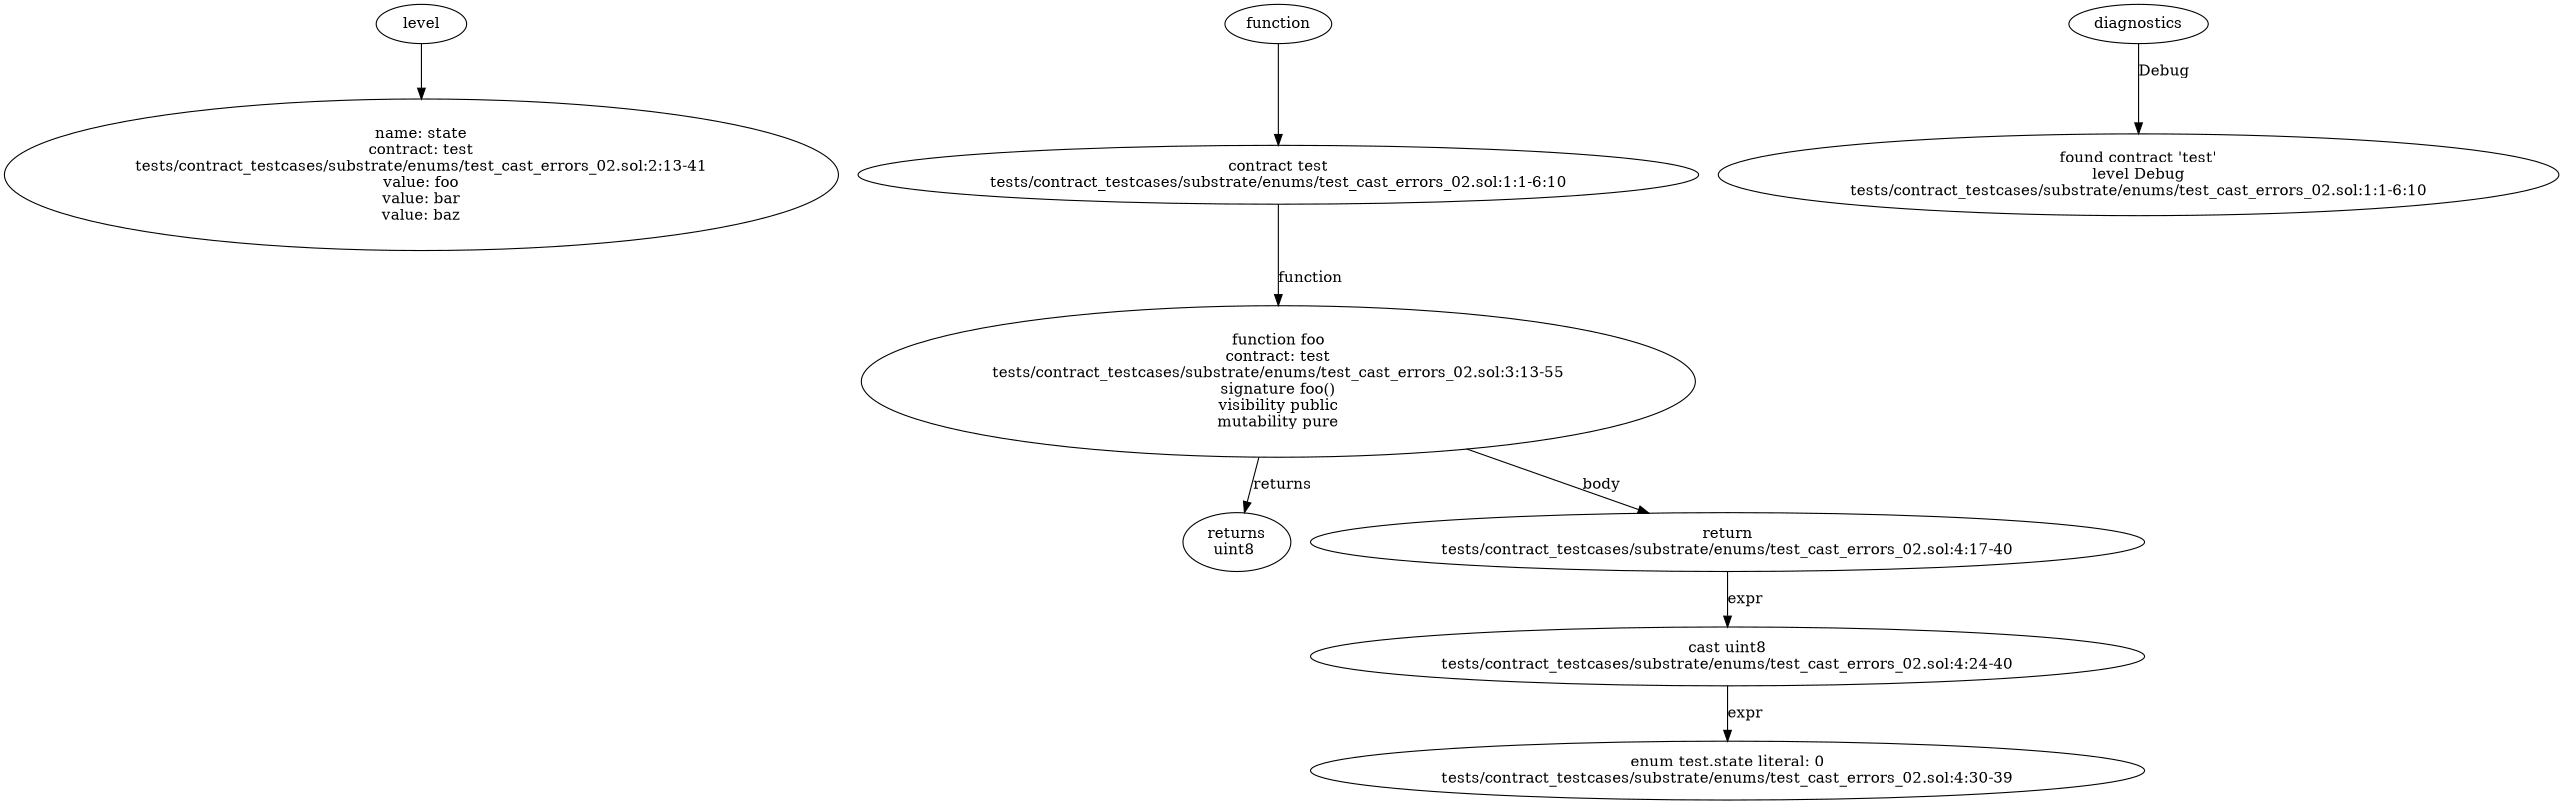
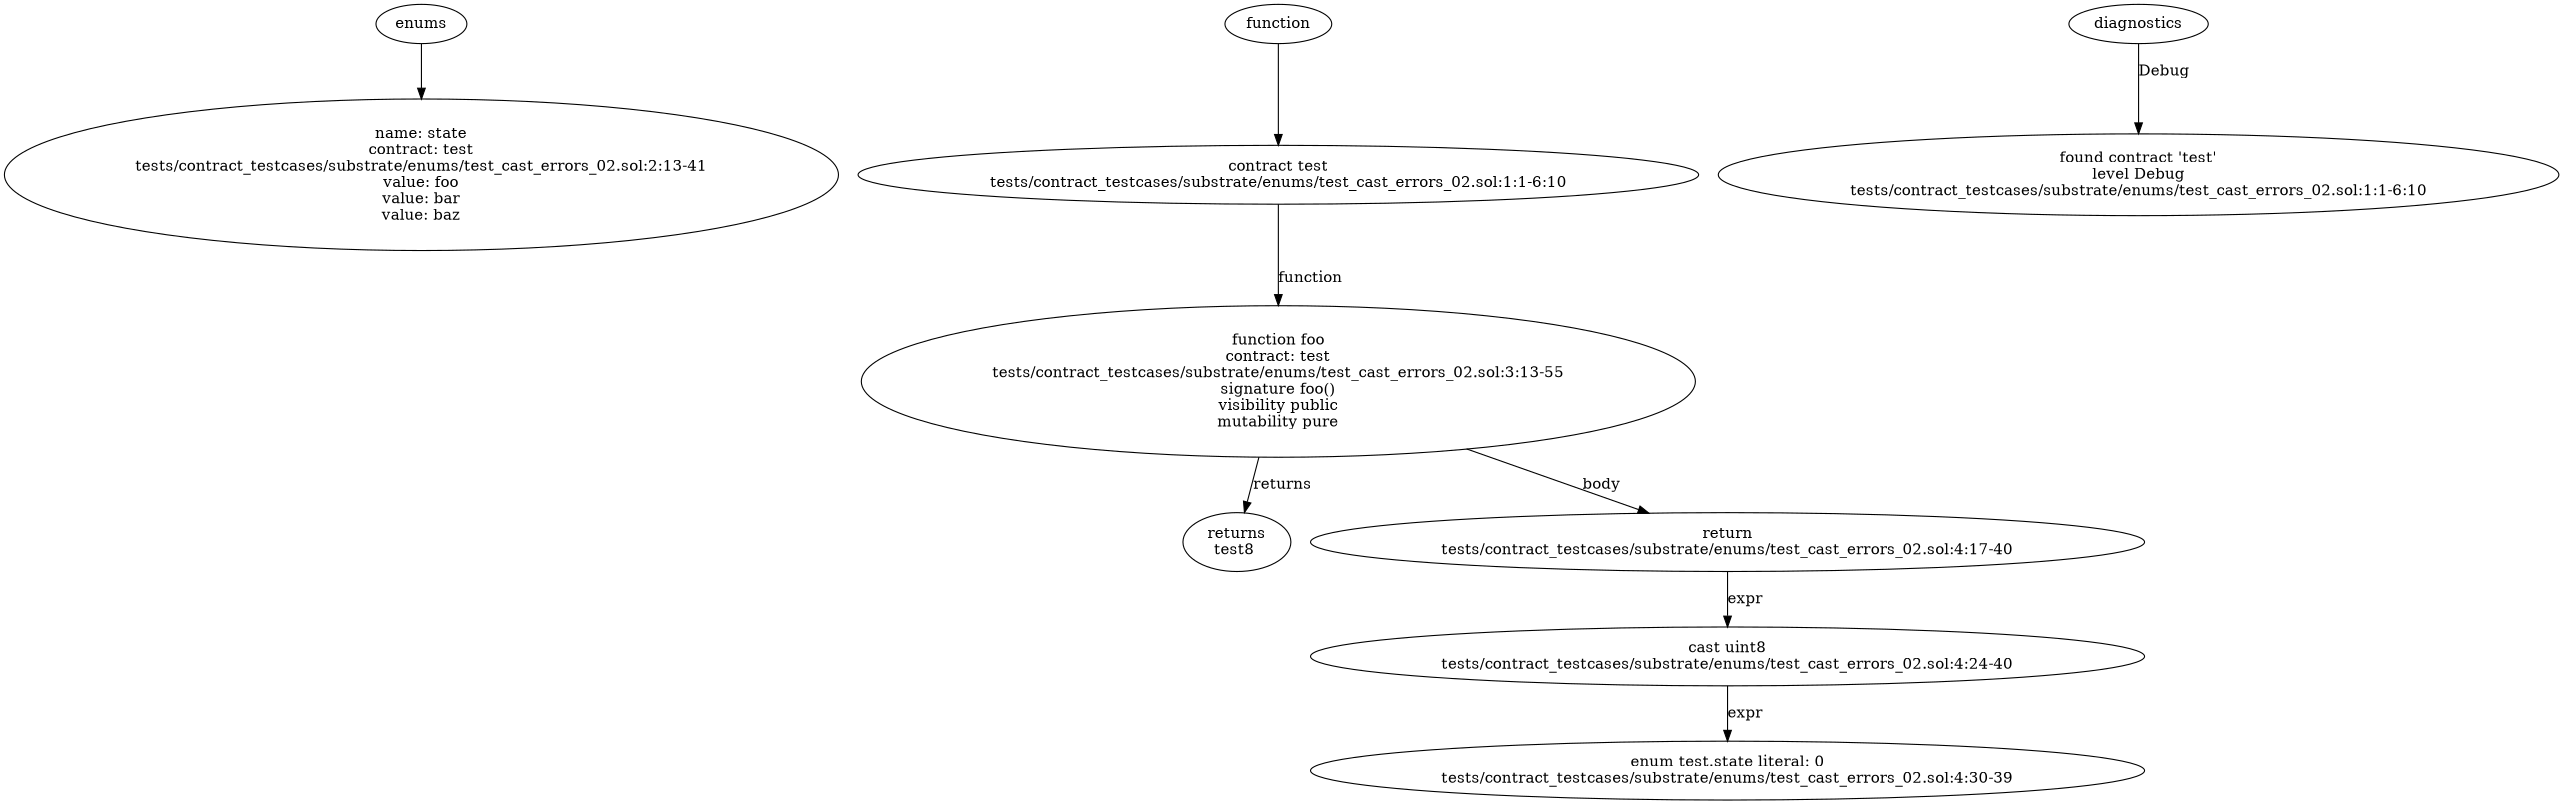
node "level": label "level" -> "enums"
node "returns uint8": label "returns uint8" -> "returns test8"
